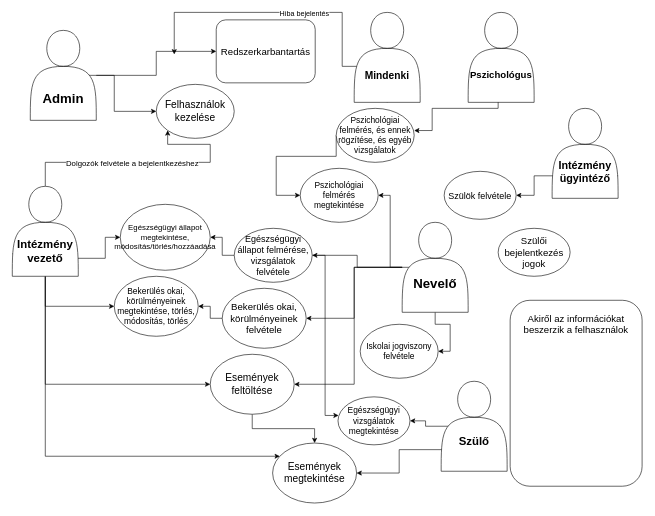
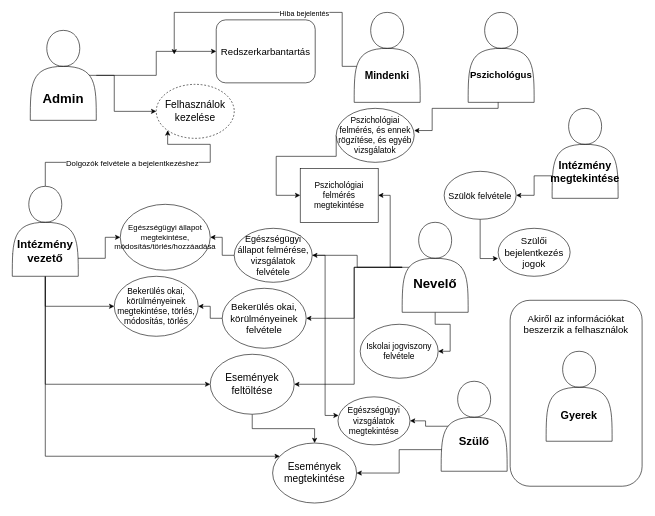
node "Felhasználok kezelése": style solid -> dashed
node "Intézmény ügyintéző": label "Intézmény ügyintéző" -> "Intézmény megtekintése"
node "Pszichológiai felmérés megtekintése": shape ellipse -> rectangle
edge "Szülök felvétele" -> "Szülői bejelentkezés jogok": added
node "Gyerek": added
